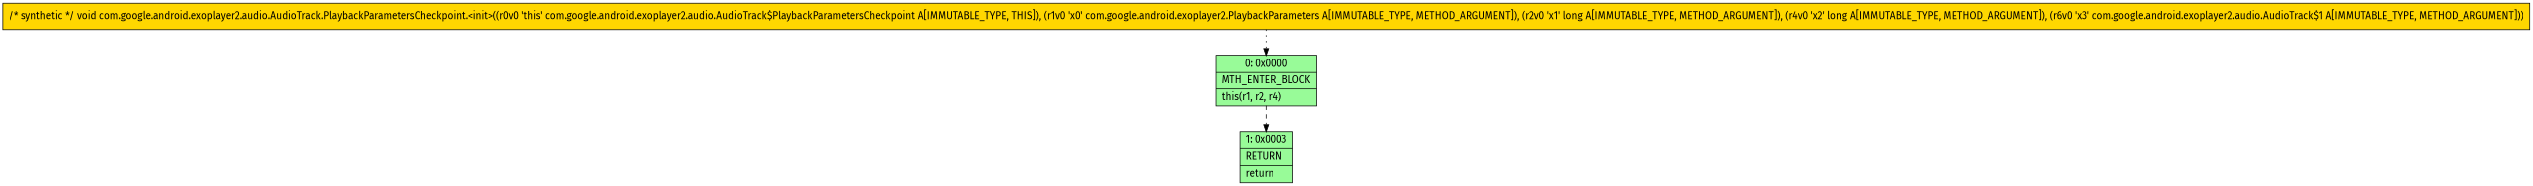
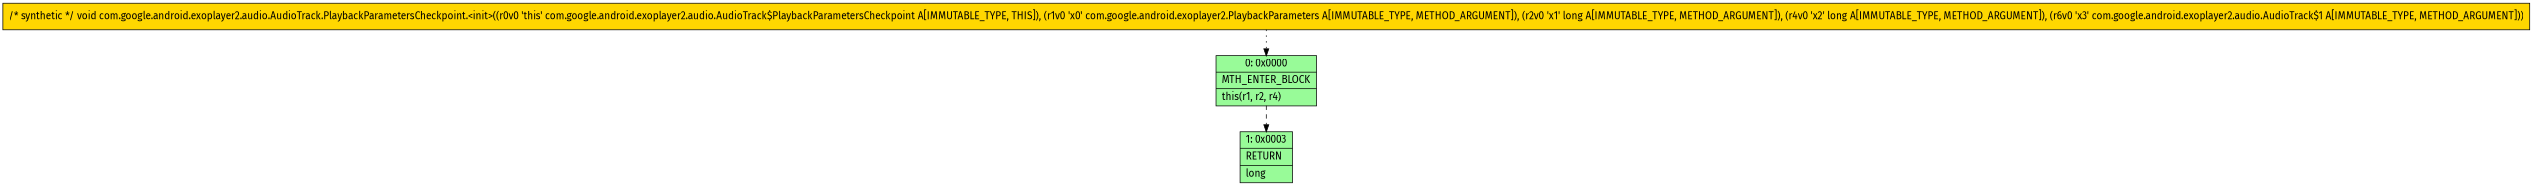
node "1: 0x0003": text "return" -> "long"
